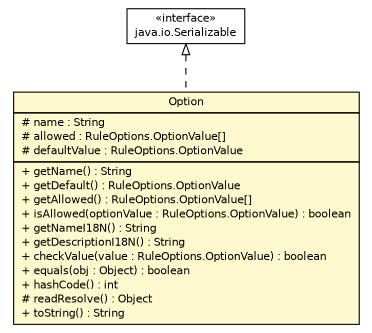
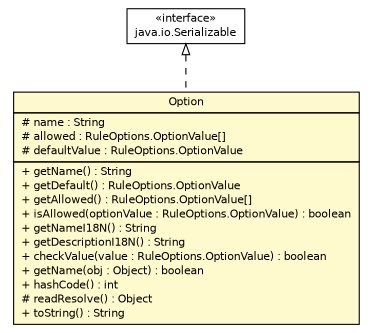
node "Option": text "+ equals(obj : Object) : boolean" -> "+ getName(obj : Object) : boolean"
